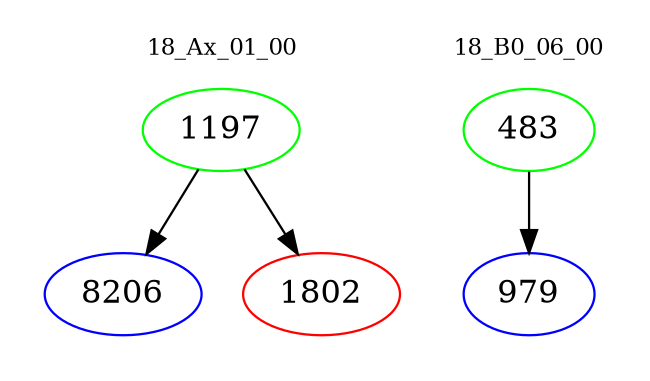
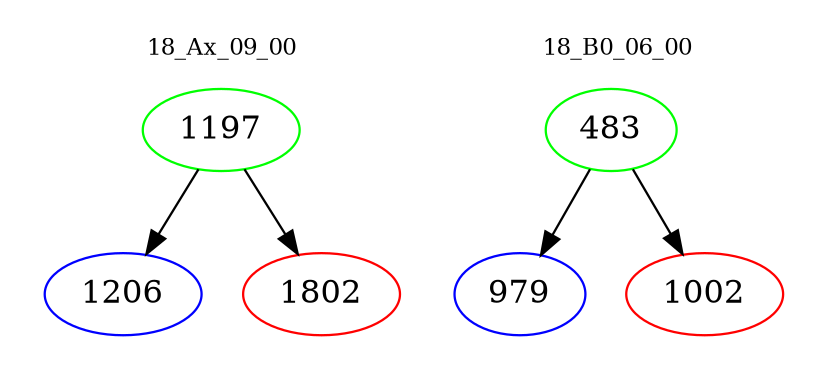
cluster "18_Ax_01_00": label "18_Ax_01_00" -> "18_Ax_09_00"
node "8206": label "8206" -> "1206"
node "1002": added
